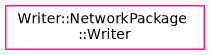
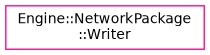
node "Writer::NetworkPackage ::Writer": label "Writer::NetworkPackage ::Writer" -> "Engine::NetworkPackage ::Writer"
